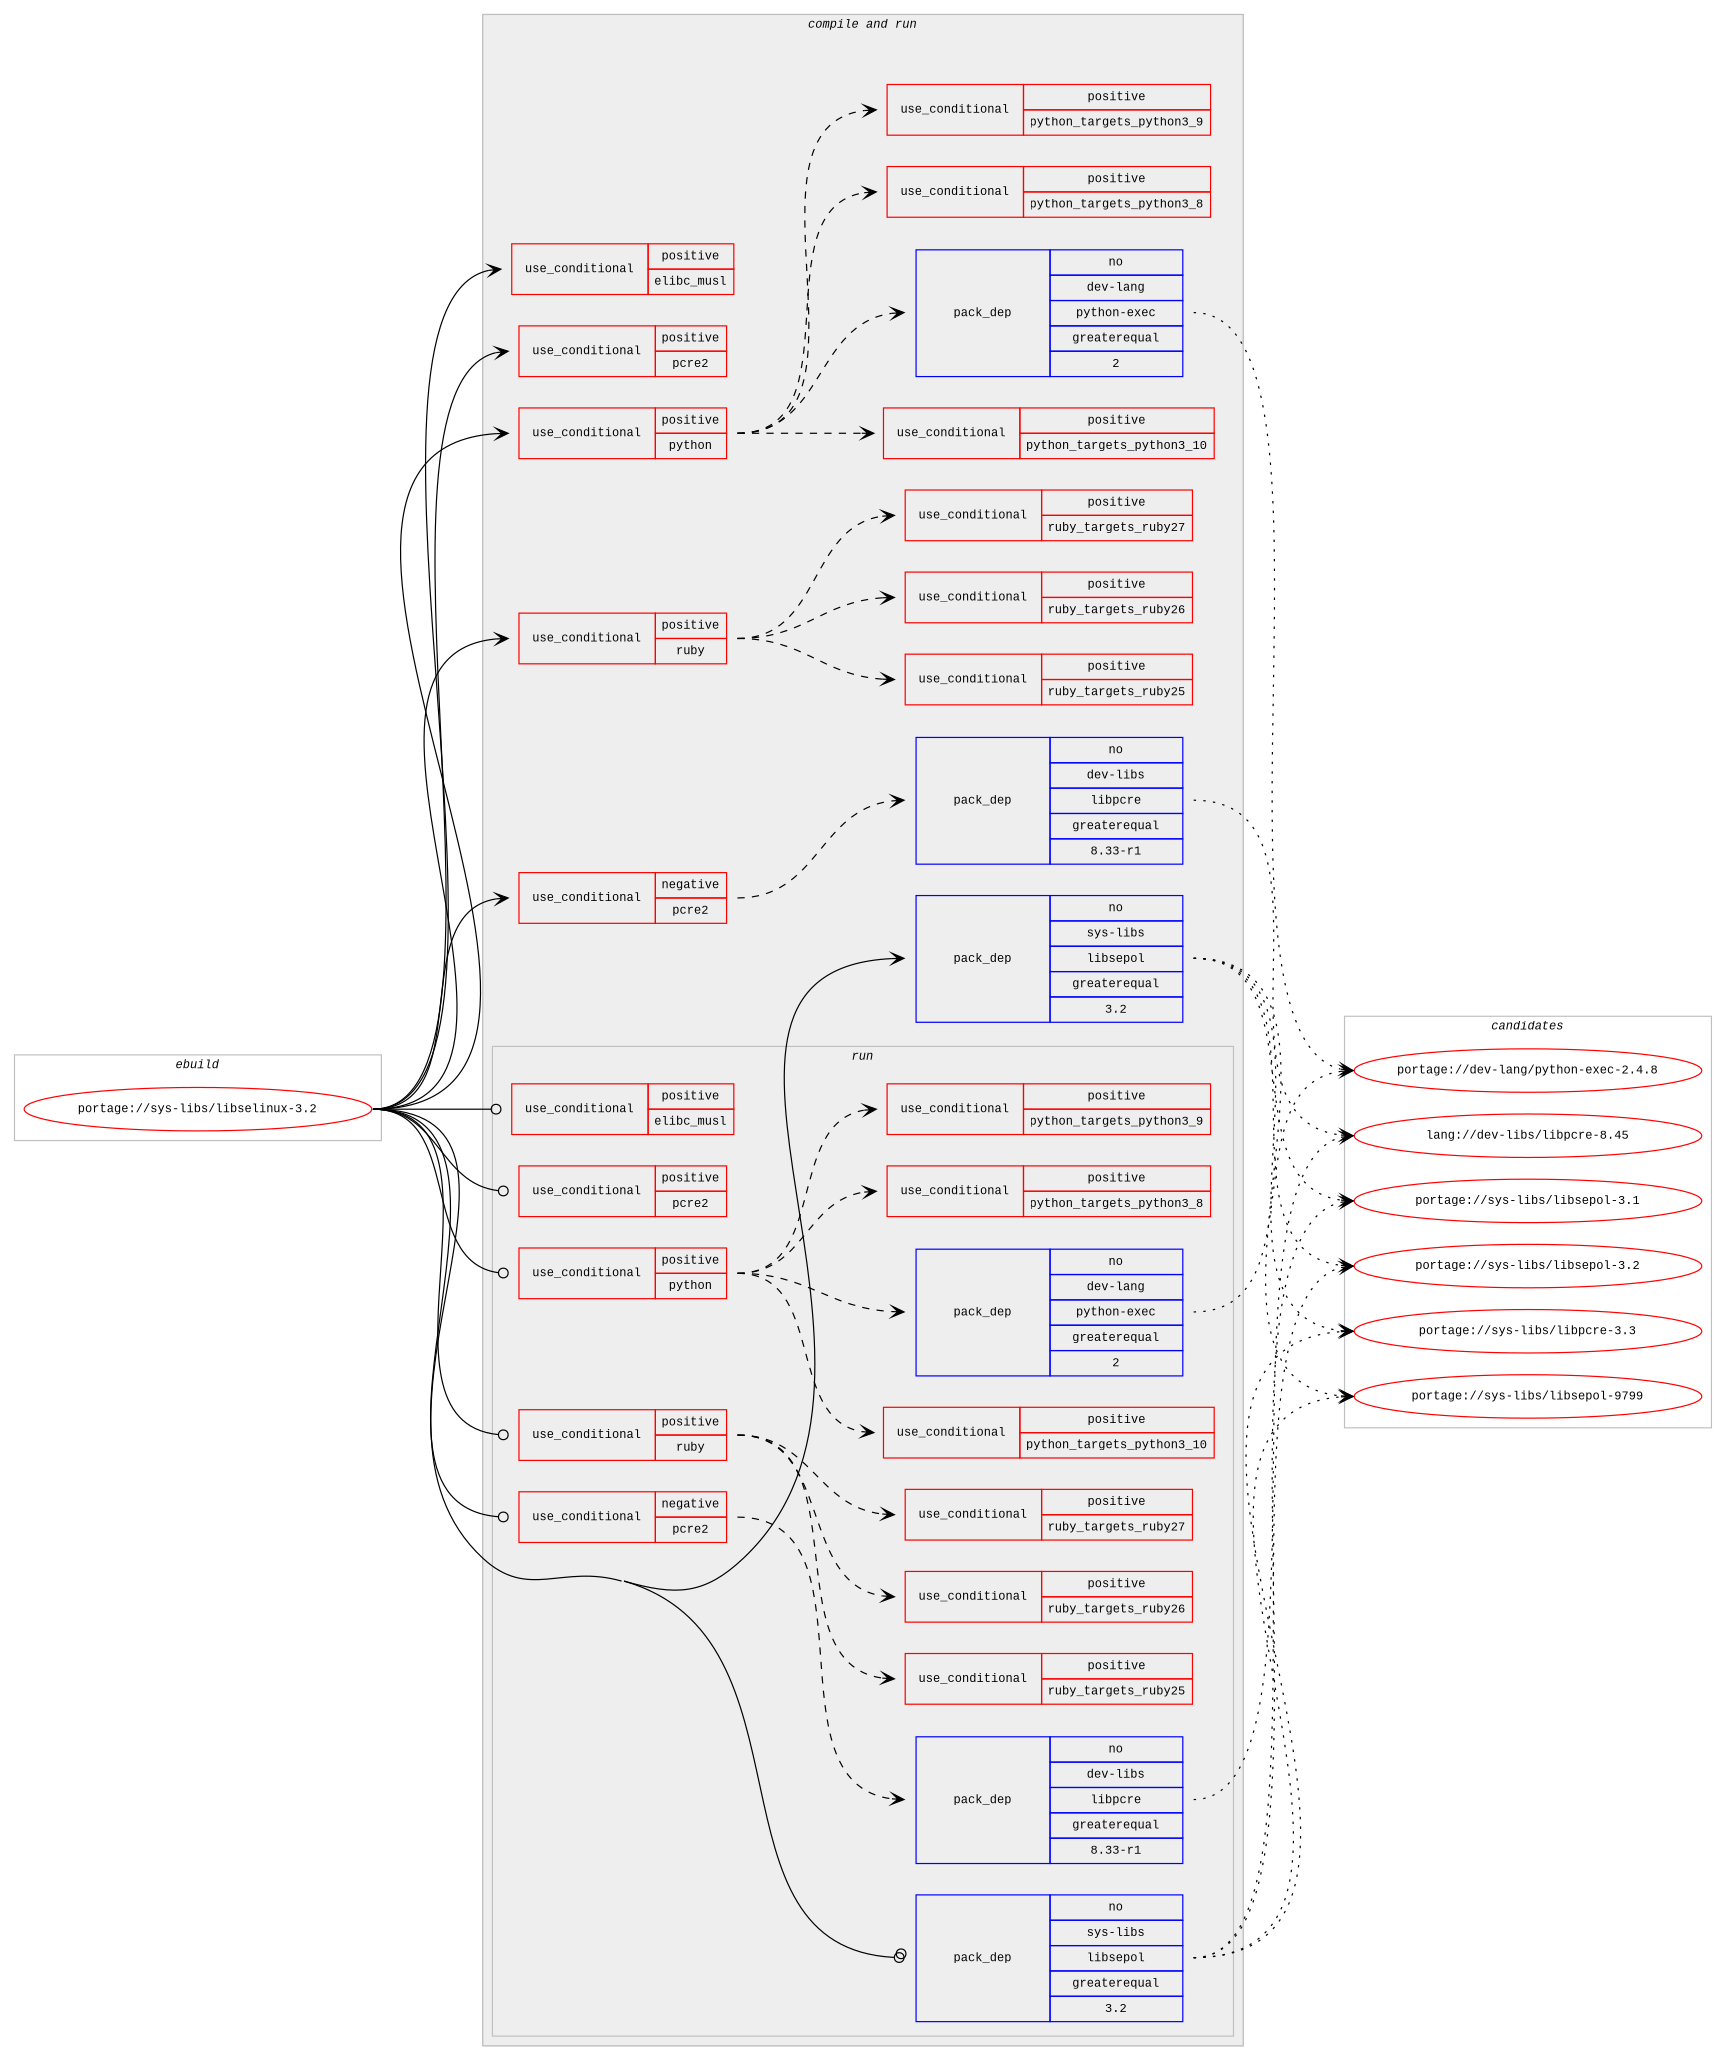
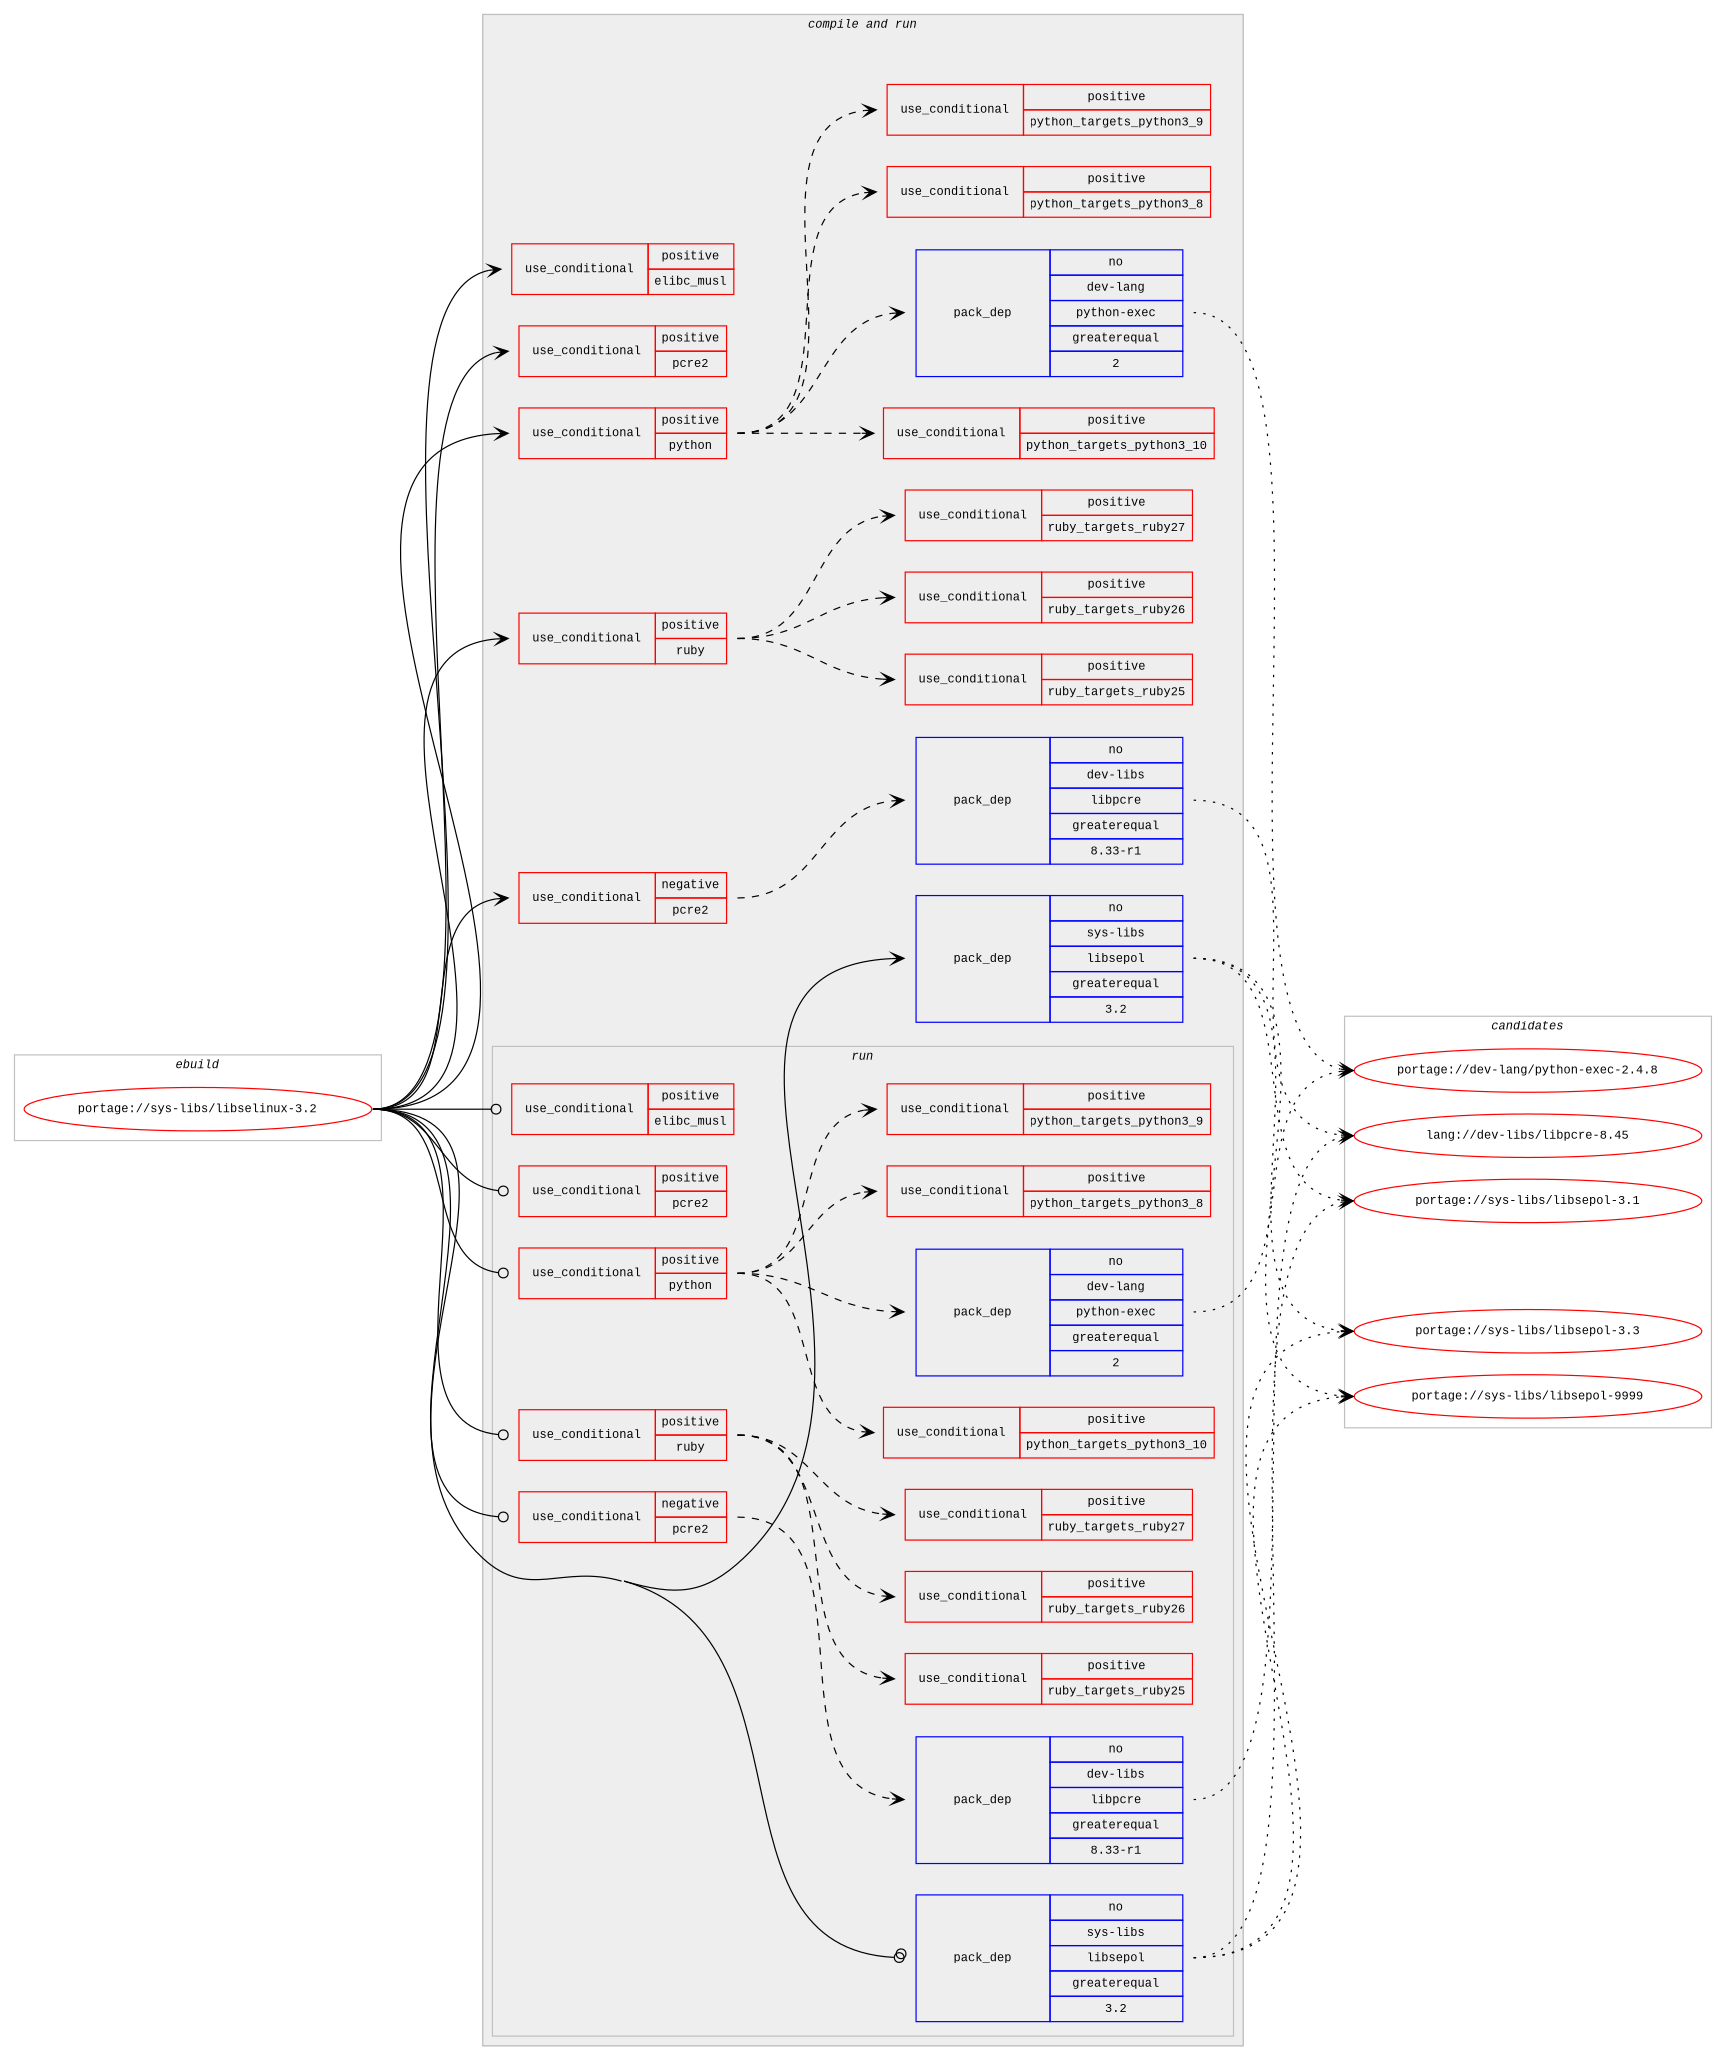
node "portage://sys-libs/libsepol-3.2": removed
node "portage://sys-libs/libpcre-3.3": label "portage://sys-libs/libpcre-3.3" -> "portage://sys-libs/libsepol-3.3"
node "portage://sys-libs/libsepol-9799": label "portage://sys-libs/libsepol-9799" -> "portage://sys-libs/libsepol-9999"
